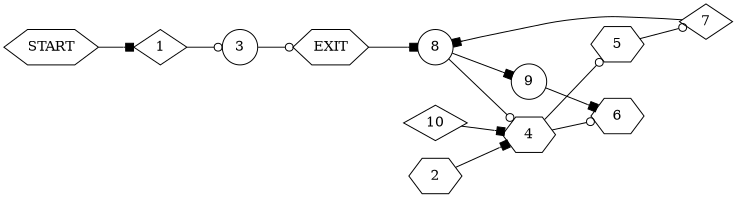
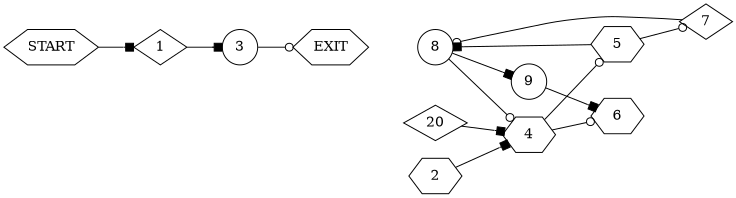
edge "7" -> "8": arrowhead box -> odot
edge "1" -> "3": arrowhead odot -> box
edge "EXIT" -> "8": now "5" -> "8"
node "10": label "10" -> "20"
